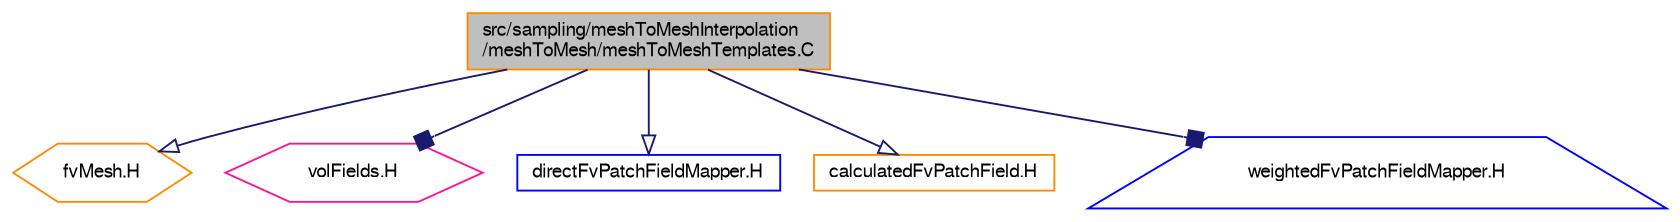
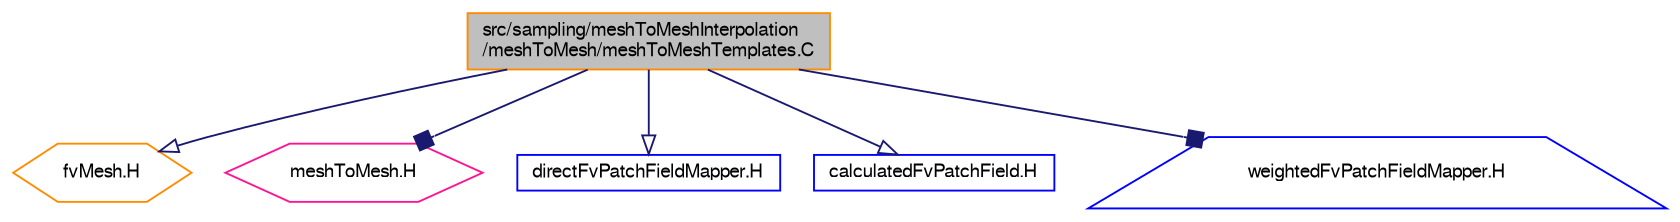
node "volFields.H": label "volFields.H" -> "meshToMesh.H"
node "calculatedFvPatchField.H": color darkorange -> blue
